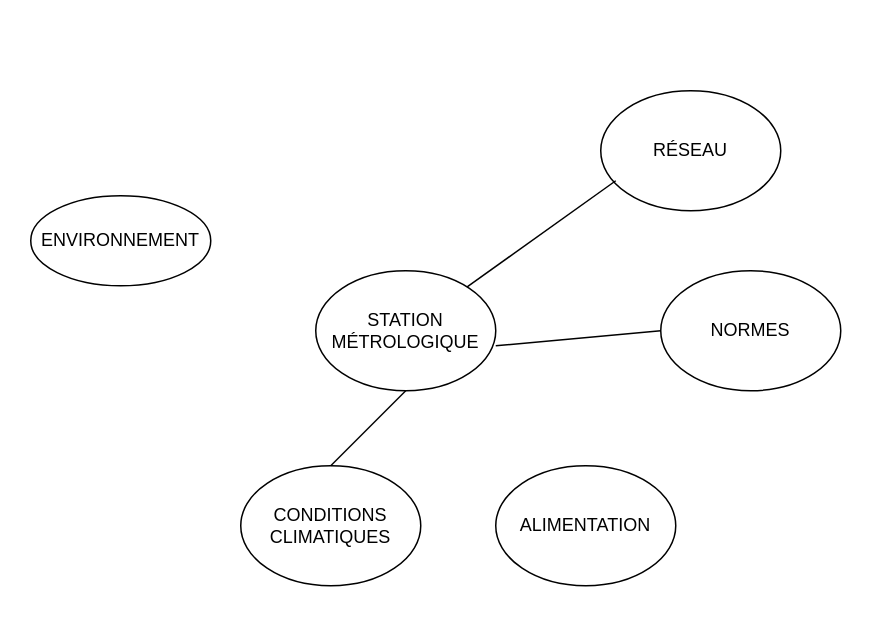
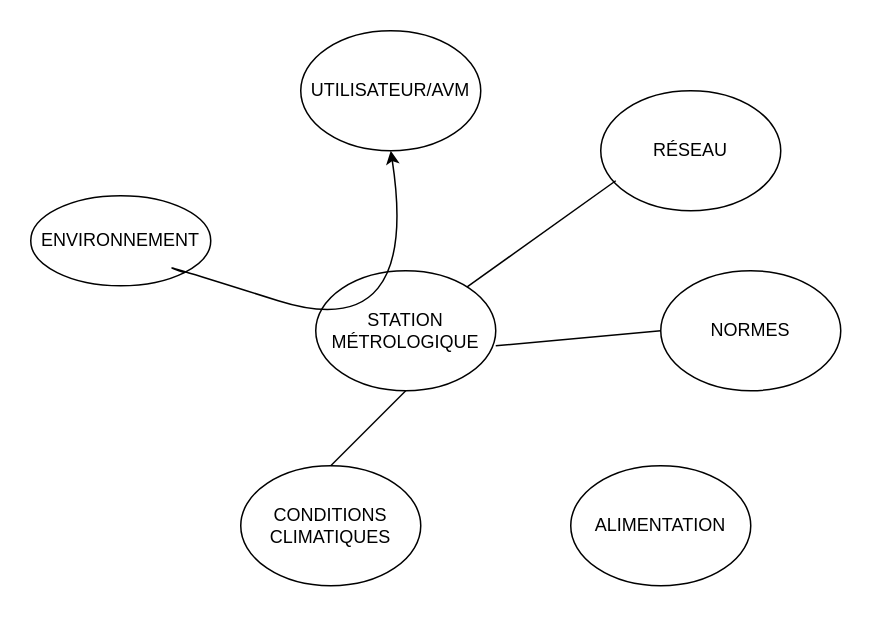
node "UTILISATEUR/AVM": added
edge "ENVIRONNEMENT" -> "UTILISATEUR/AVM": added
node "ALIMENTATION": moved (586, 526) -> (661, 526)
